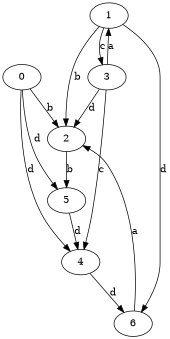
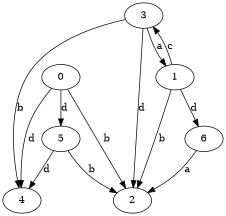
edge "2" -> "5": reversed
edge "3" -> "4": label "c" -> "b"
edge "4" -> "6": removed, label "d"
